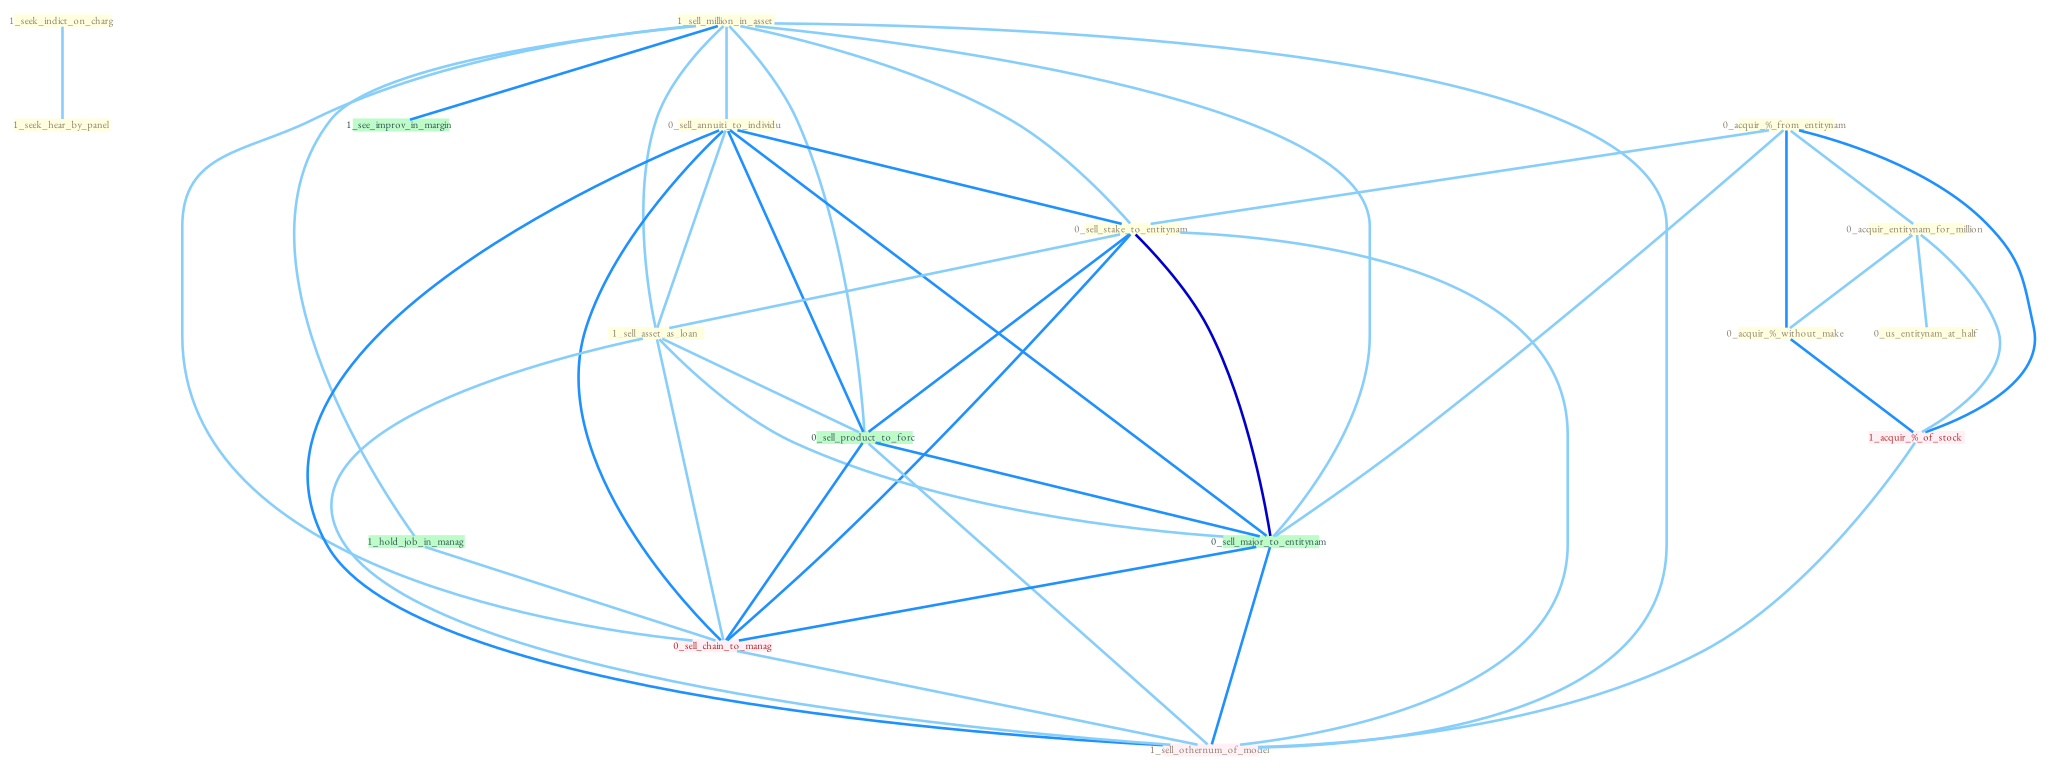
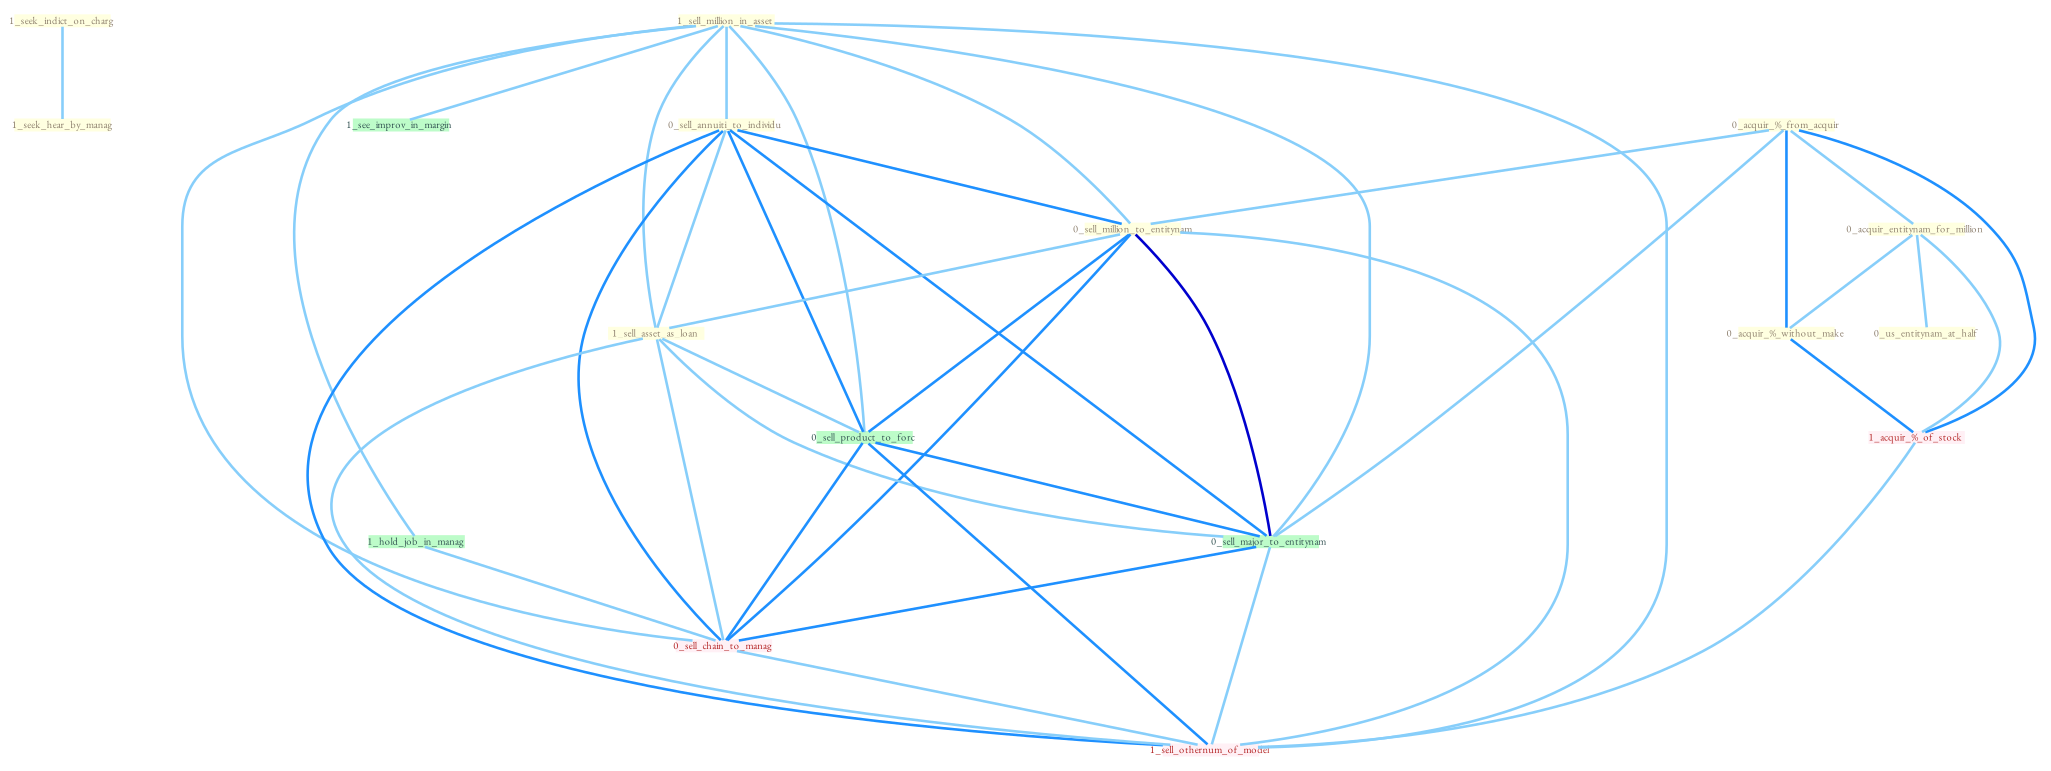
edge "1_sell_million_in_asset" -- "1_see_improv_in_margin": color #1e90ff -> #87cefa
node "1_seek_hear_by_panel": label "1_seek_hear_by_panel" -> "1_seek_hear_by_manag"
node "0_acquir_%_from_entitynam": label "0_acquir_%_from_entitynam" -> "0_acquir_%_from_acquir"
node "0_sell_stake_to_entitynam": label "0_sell_stake_to_entitynam" -> "0_sell_million_to_entitynam"
edge "0_sell_product_to_forc" -- "1_sell_othernum_of_model": color #87cefa -> #1e90ff
edge "0_sell_major_to_entitynam" -- "1_sell_othernum_of_model": color #1e90ff -> #87cefa
node "1_sell_othernum_of_model": fontcolor #8b7d6b -> #b22222
